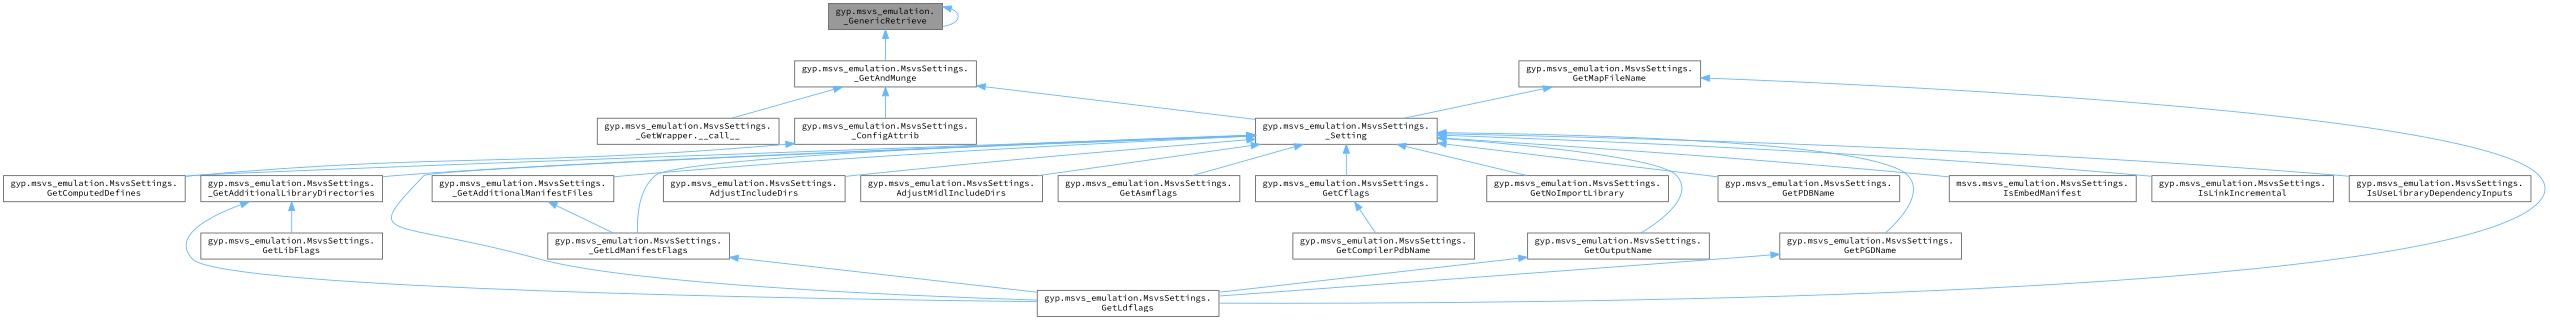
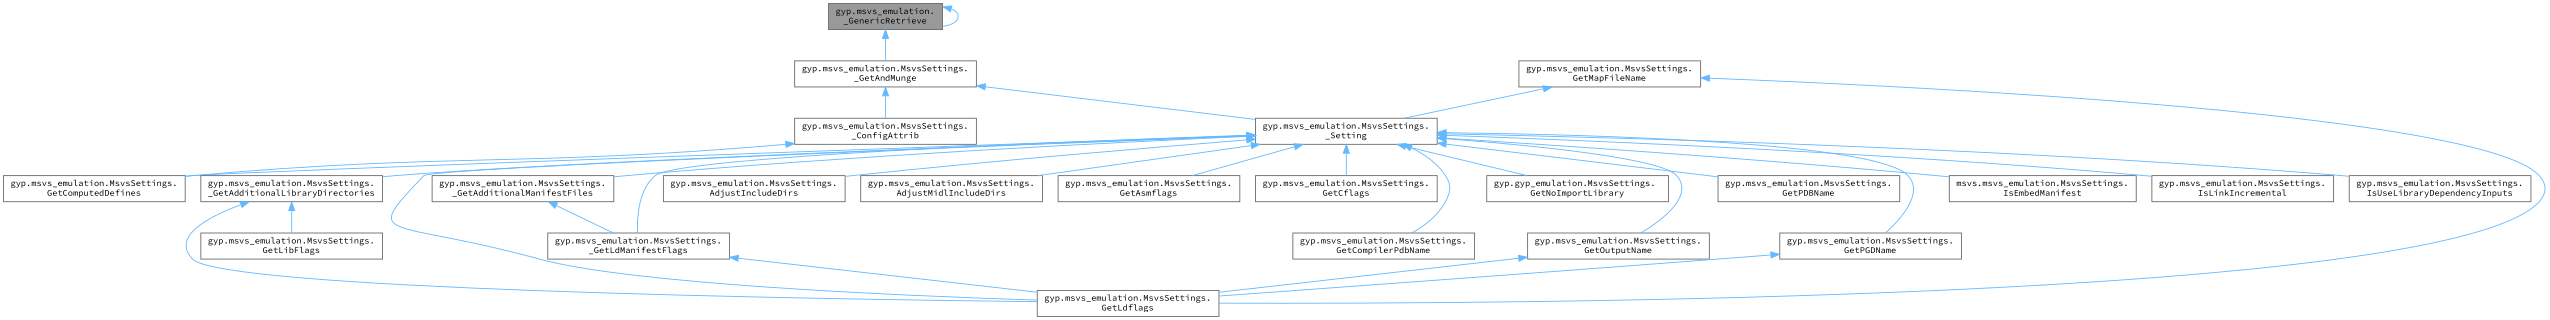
node "gyp.msvs_emulation.MsvsSettings. _GetWrapper.__call__": removed
node "gyp.msvs_emulation.MsvsSettings. GetNoImportLibrary": label "gyp.msvs_emulation.MsvsSettings. GetNoImportLibrary" -> "gyp.gyp_emulation.MsvsSettings. GetNoImportLibrary"
edge "gyp.msvs_emulation.MsvsSettings. GetCompilerPdbName" -> "gyp.msvs_emulation.MsvsSettings. GetCflags": now "gyp.msvs_emulation.MsvsSettings. GetCompilerPdbName" -> "gyp.msvs_emulation.MsvsSettings. _Setting"
